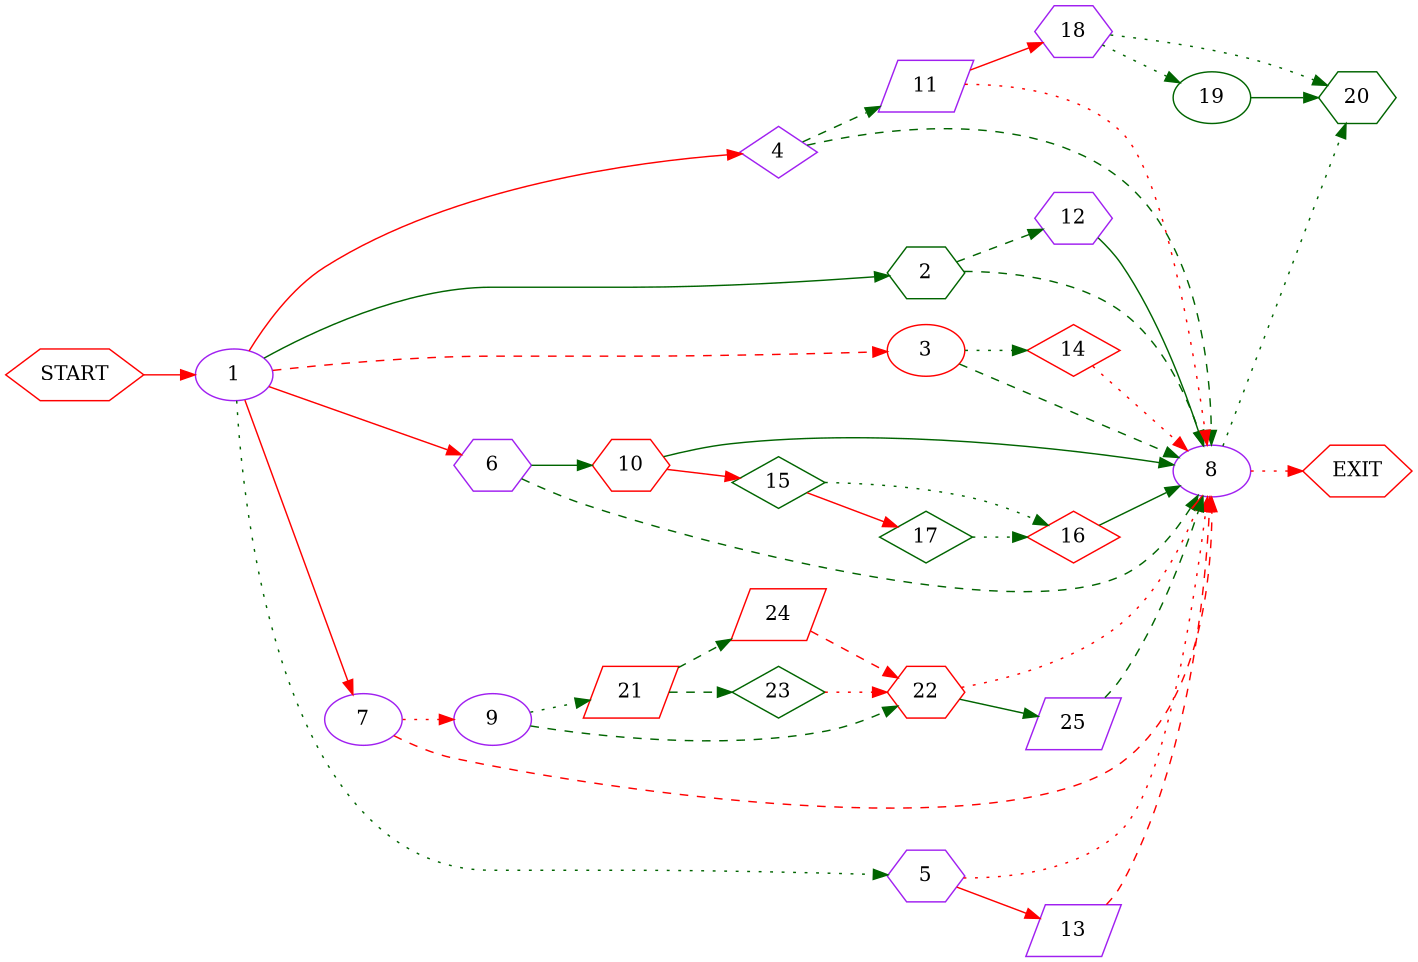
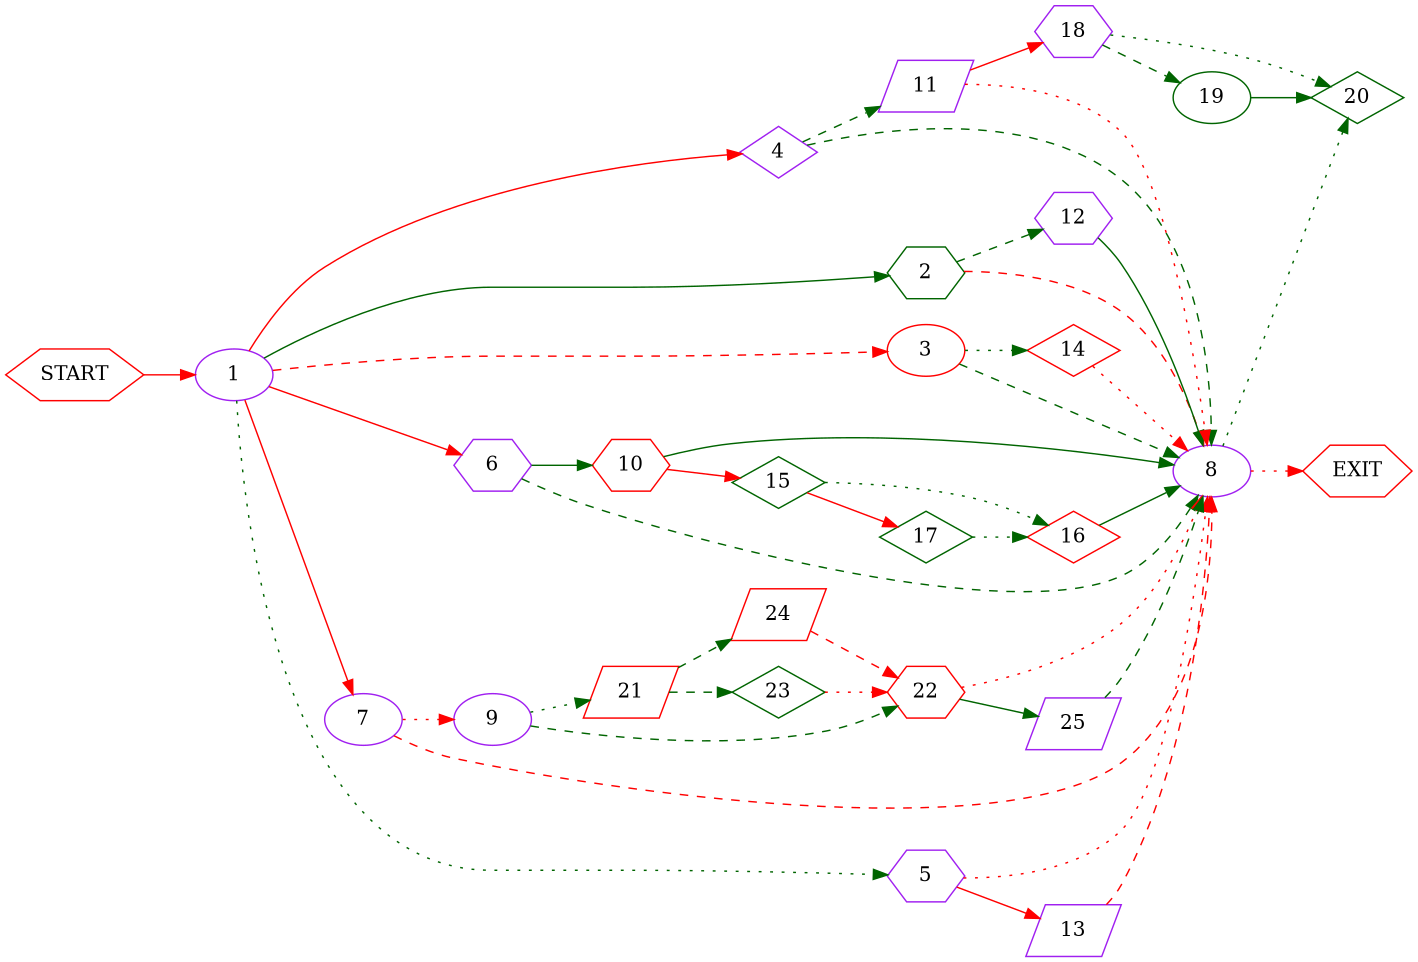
edge "18" -> "19": style dotted -> dashed
node "20": shape hexagon -> diamond
edge "2" -> "8": color darkgreen -> red
